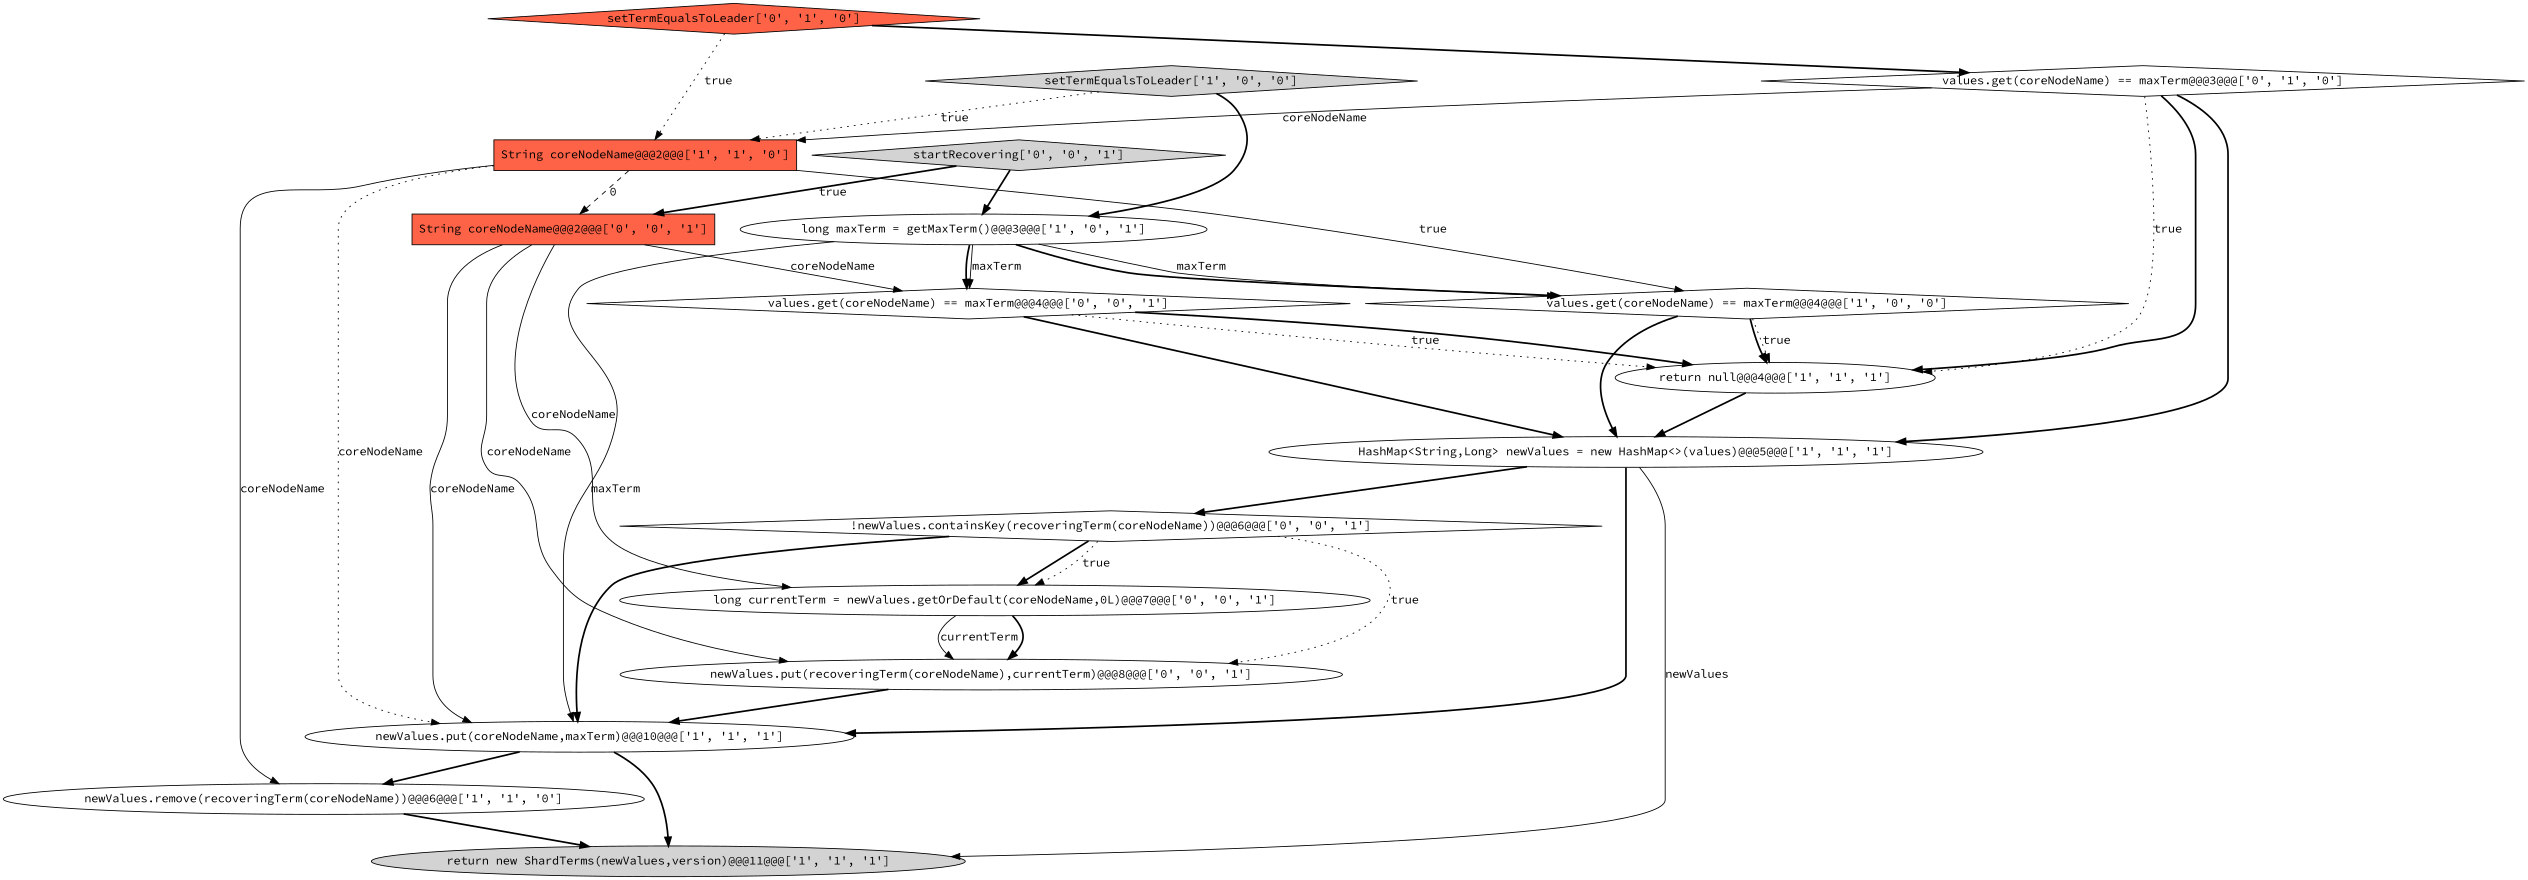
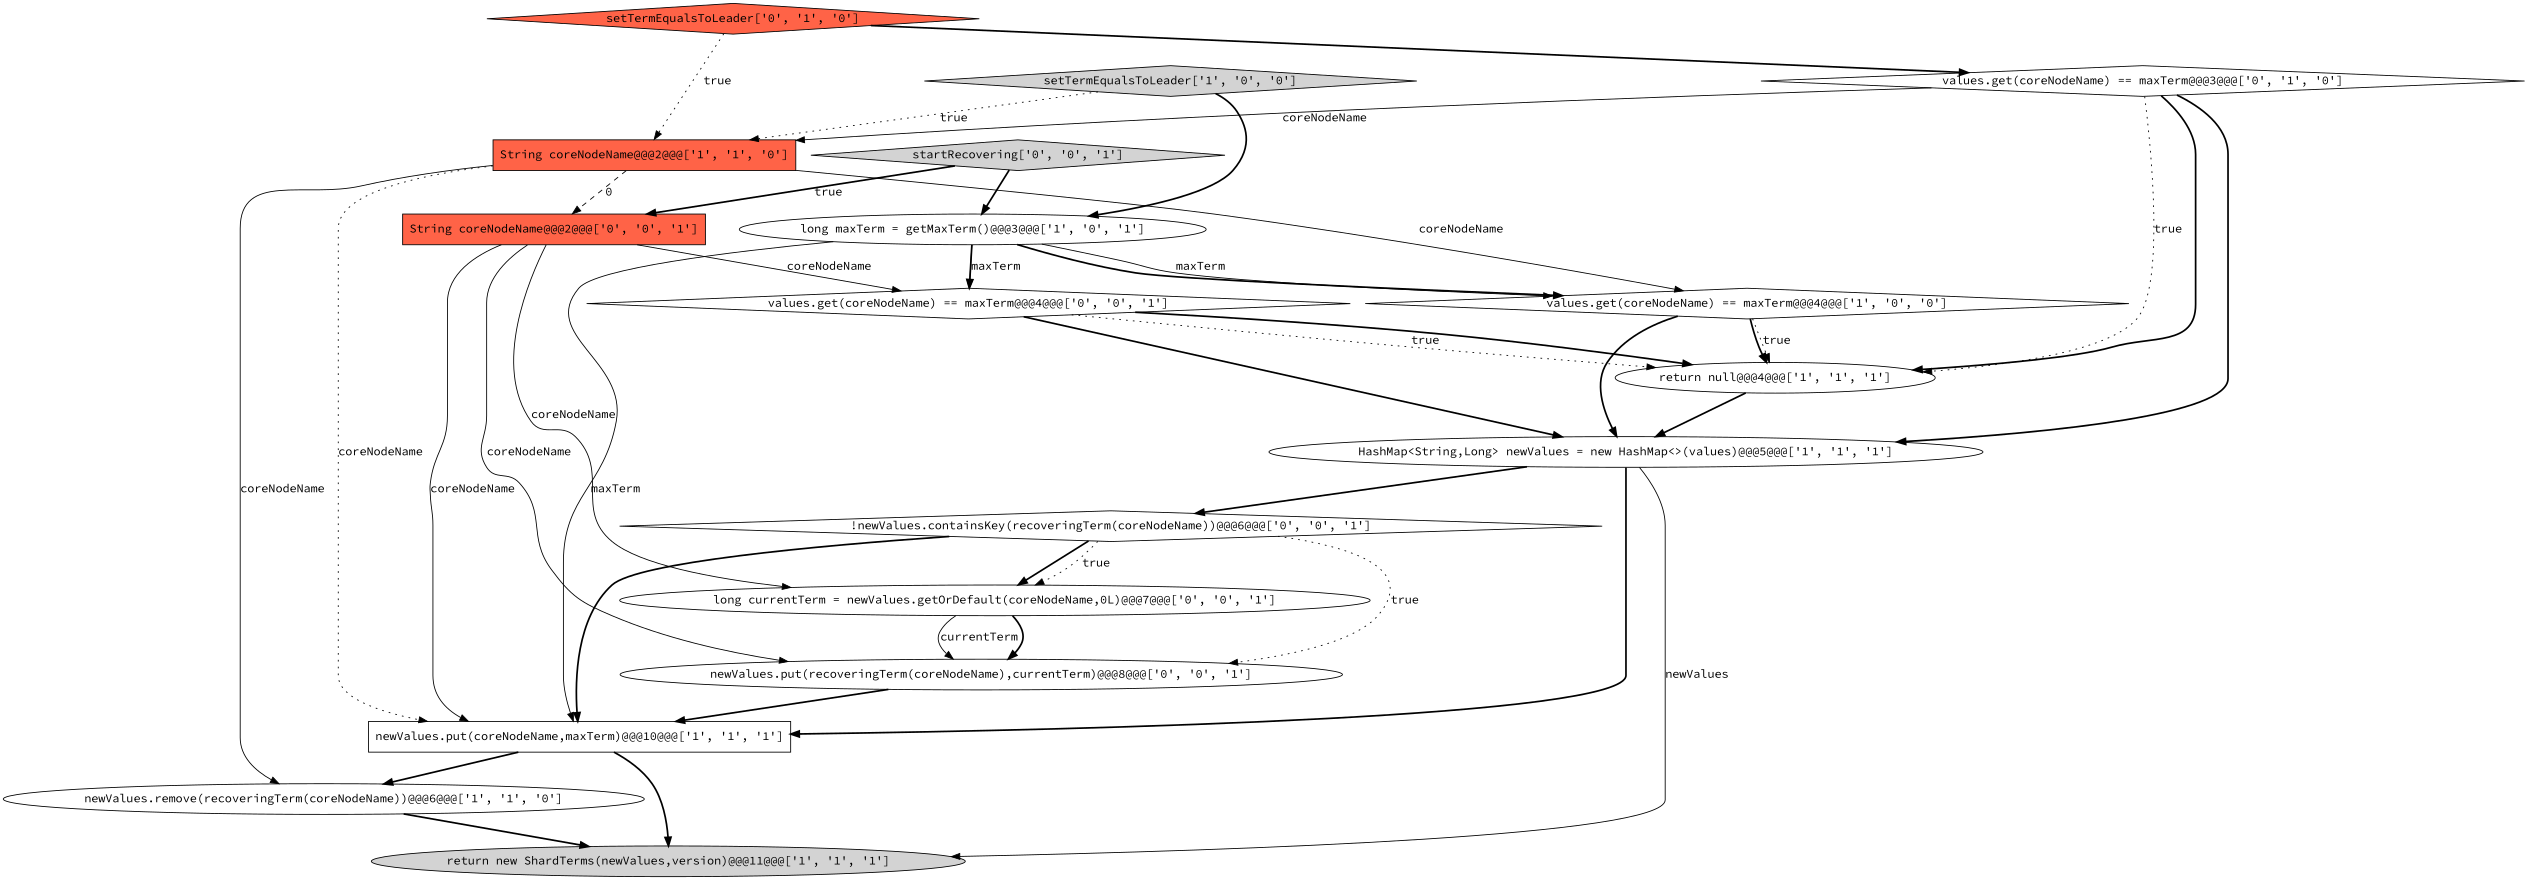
edge "String coreNodeName@@@2@@@['1', '1', '0']" -> "values.get(coreNodeName) == maxTerm@@@4@@@['1', '0', '0']": label "true" -> "coreNodeName"
node "newValues.put(coreNodeName,maxTerm)@@@10@@@['1', '1', '1']": shape ellipse -> box
